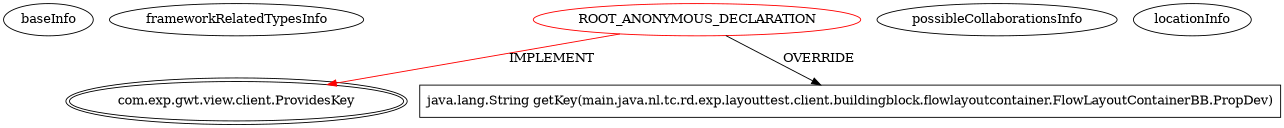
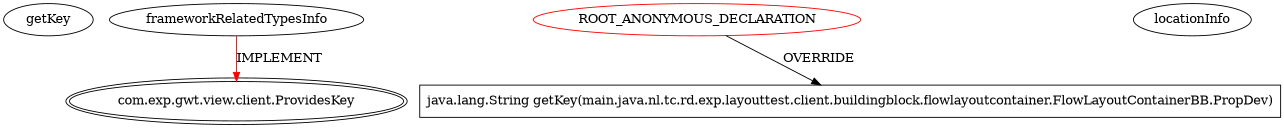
node "baseInfo": label "baseInfo" -> "getKey"
node "possibleCollaborationsInfo": removed
edge "ROOT_ANONYMOUS_DECLARATION" -> "com.exp.gwt.view.client.ProvidesKey": now "frameworkRelatedTypesInfo" -> "com.exp.gwt.view.client.ProvidesKey"
